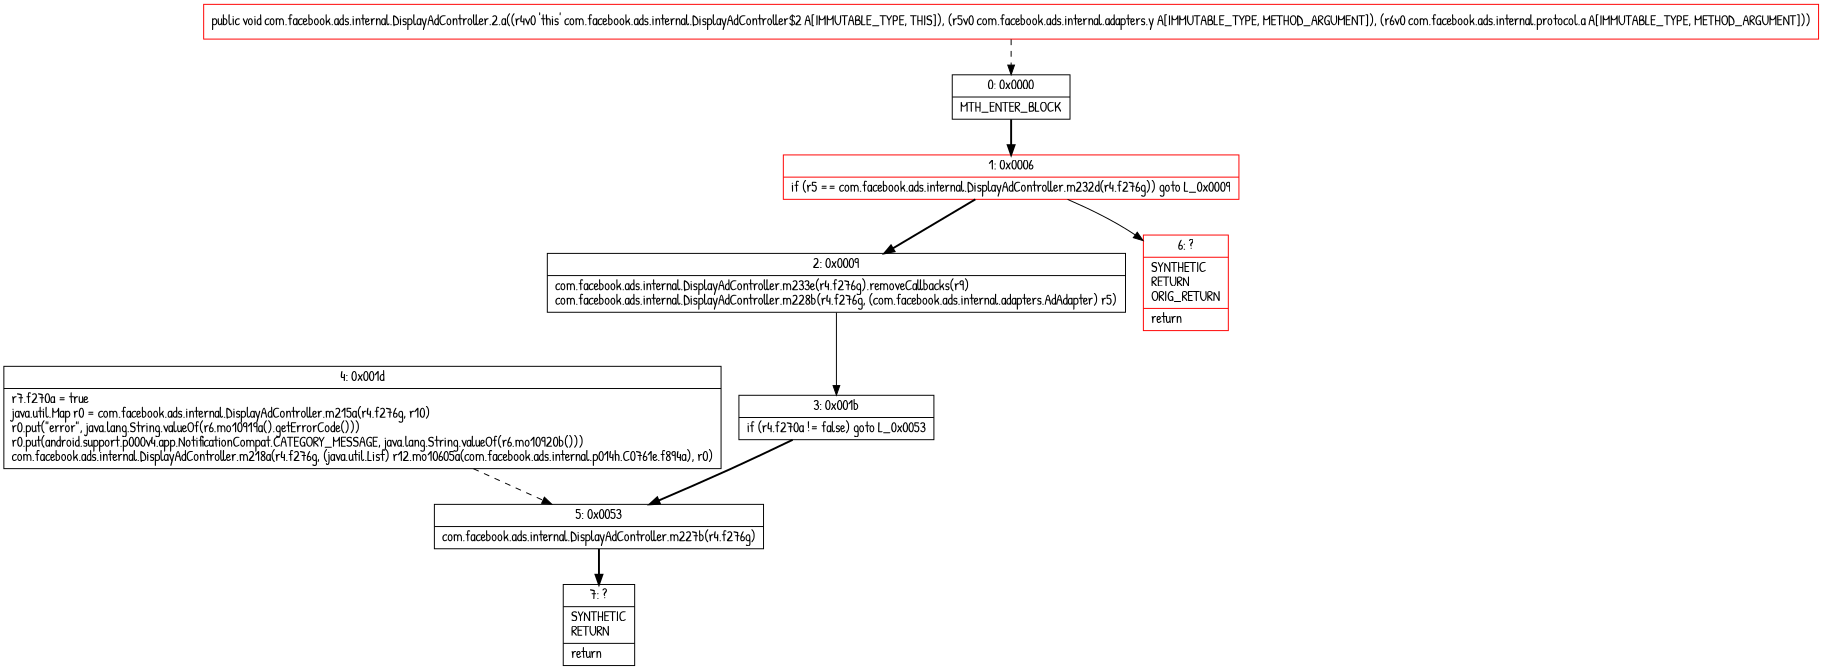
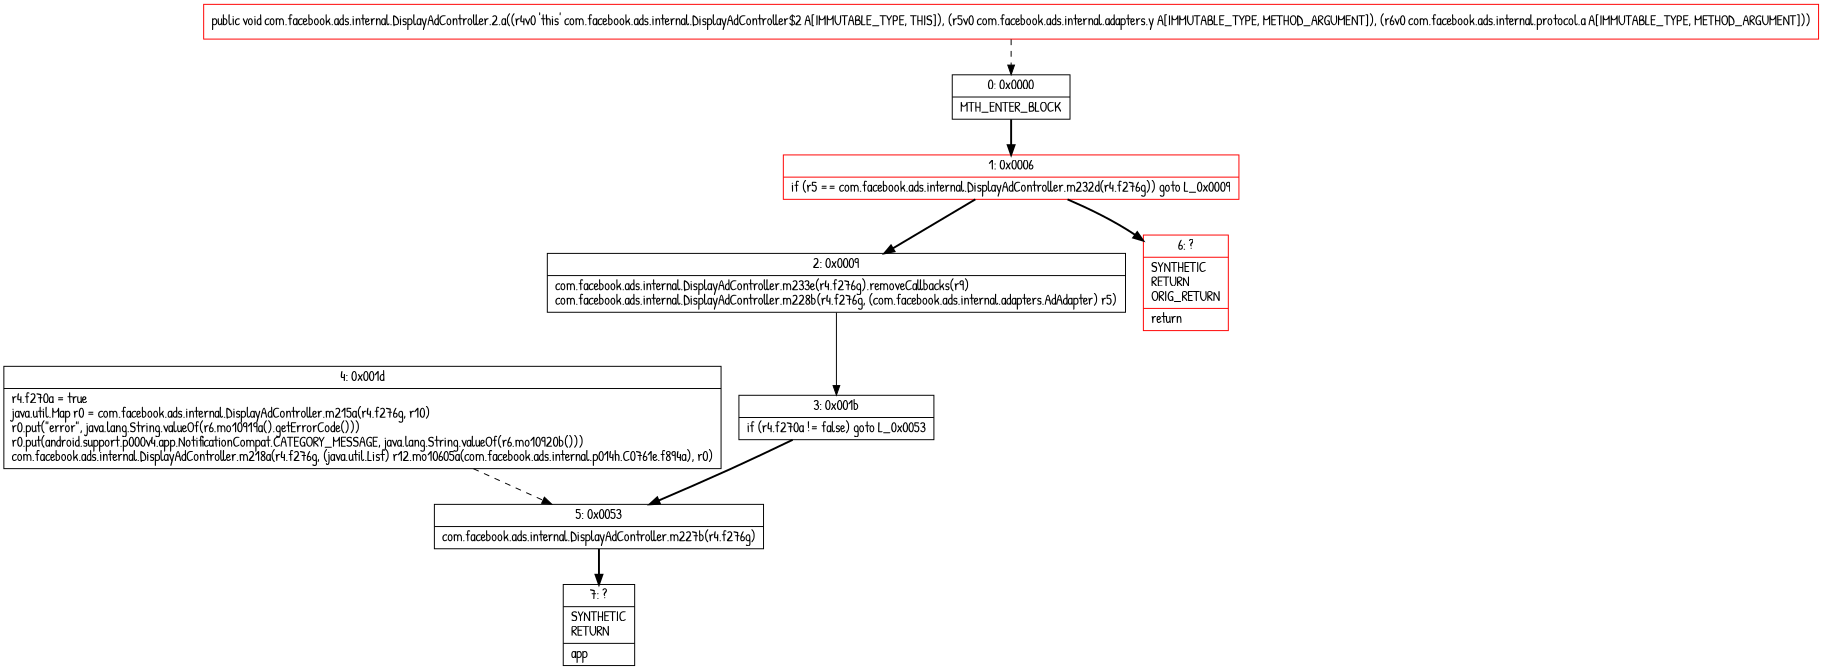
edge "1: 0x0006" -> "6: ?": style solid -> bold
node "4: 0x001d": text "r7.f270a = true" -> "r4.f270a = true"
node "7: ?": text "return" -> "app"
